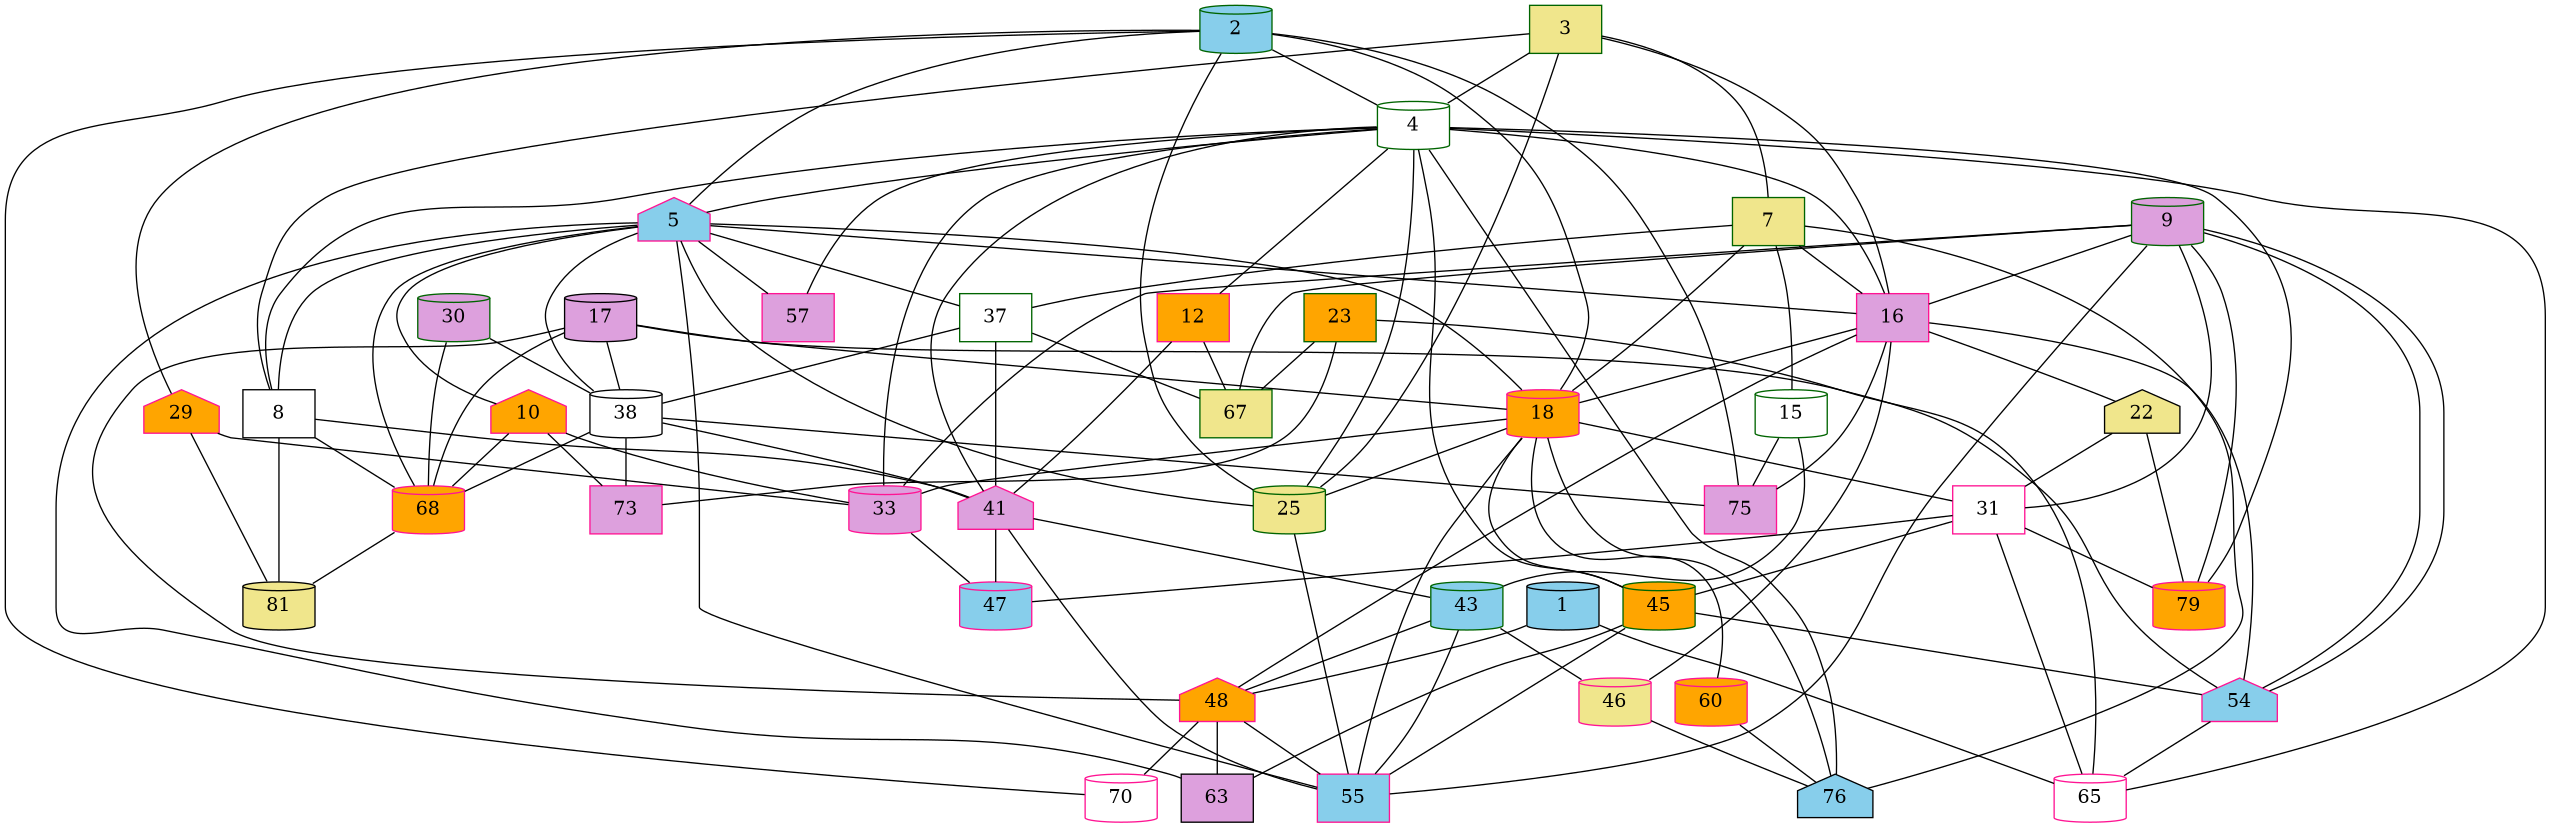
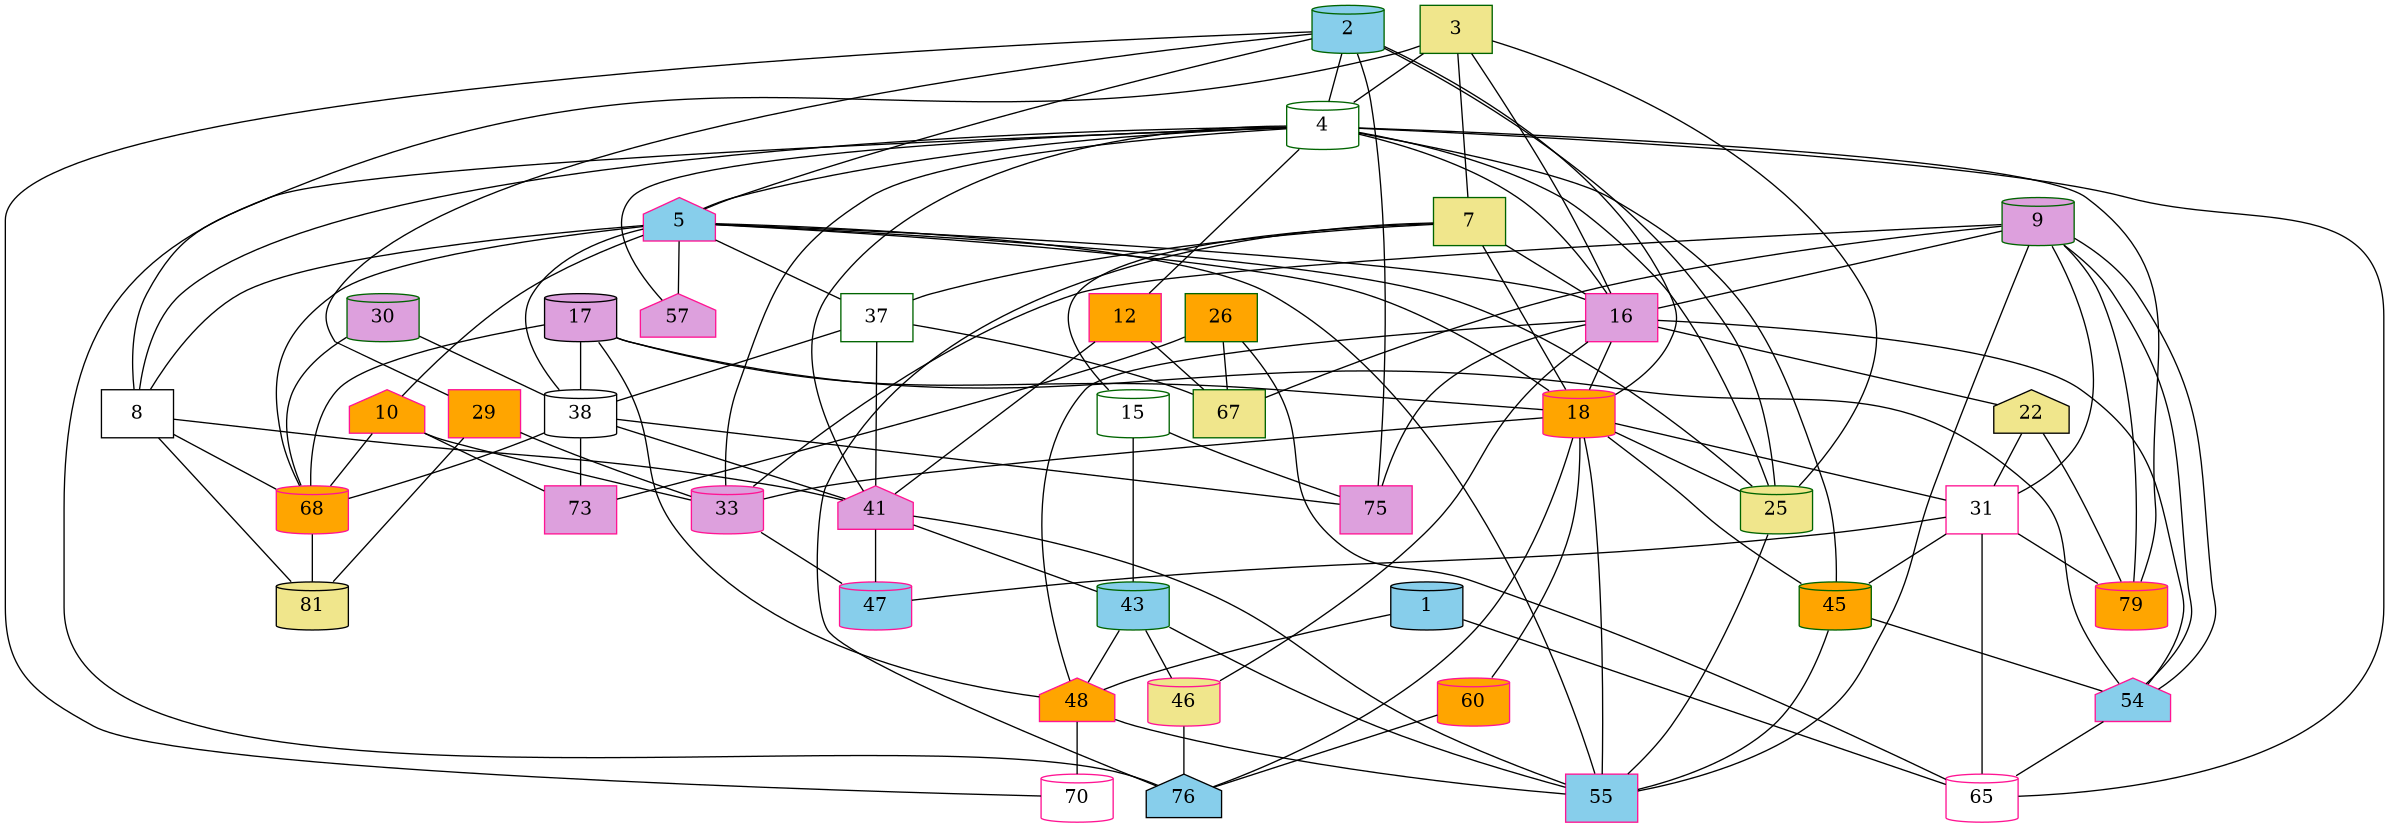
node "57": shape box -> house
node "23": label "23" -> "26"
node "29": shape house -> box
node "63": removed
